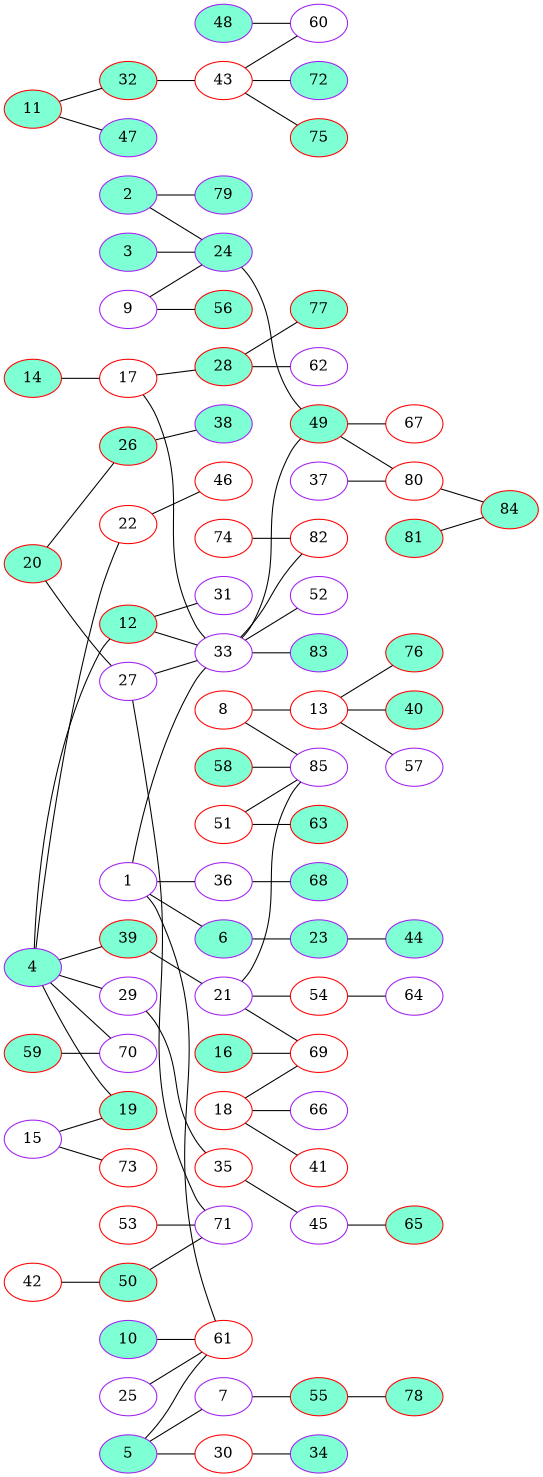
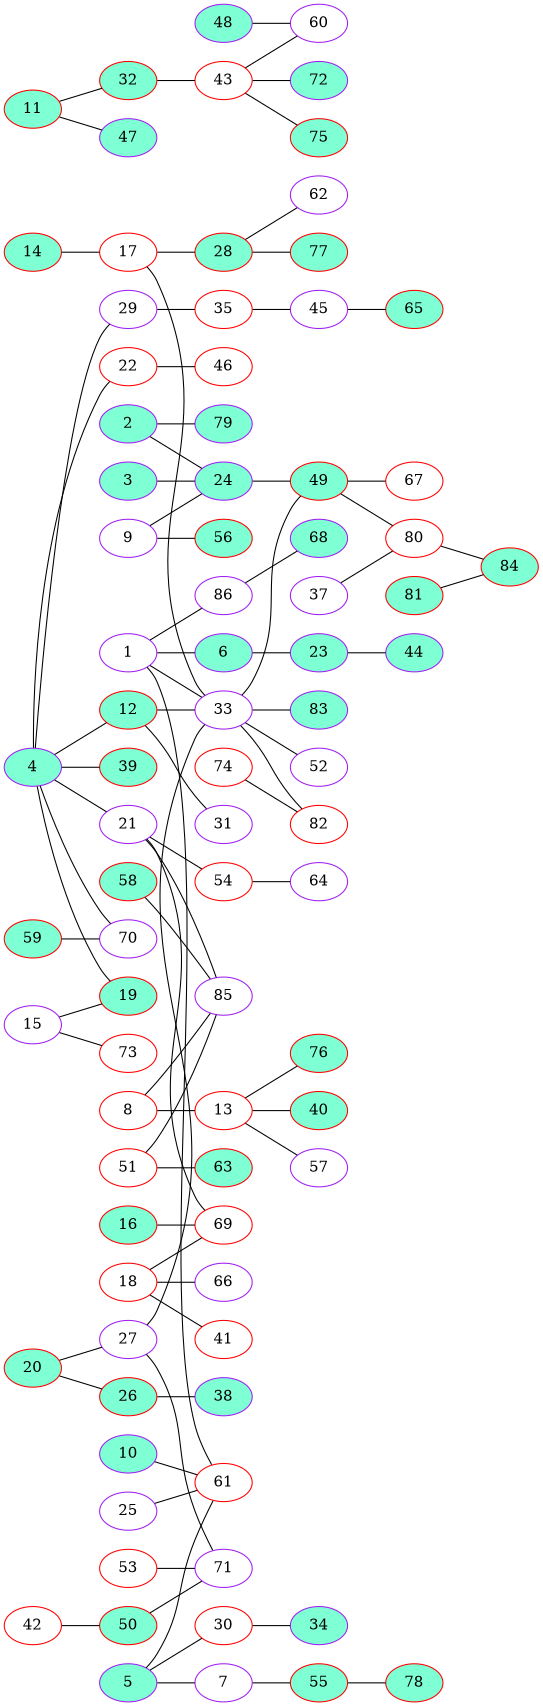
node "36": label "36" -> "86"
edge "39" -- "21": now "4" -- "21"
